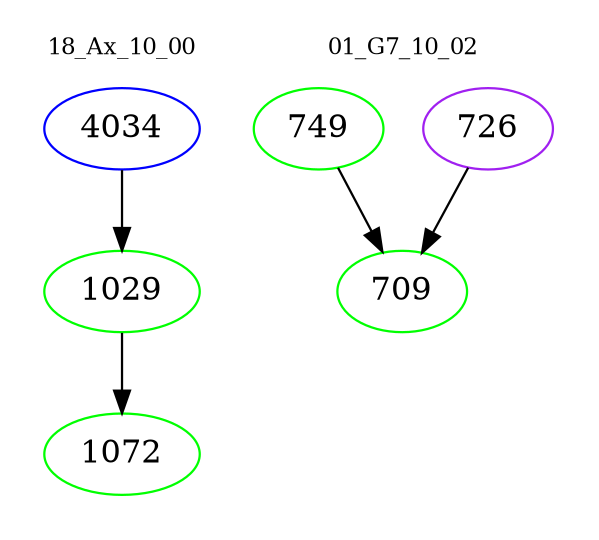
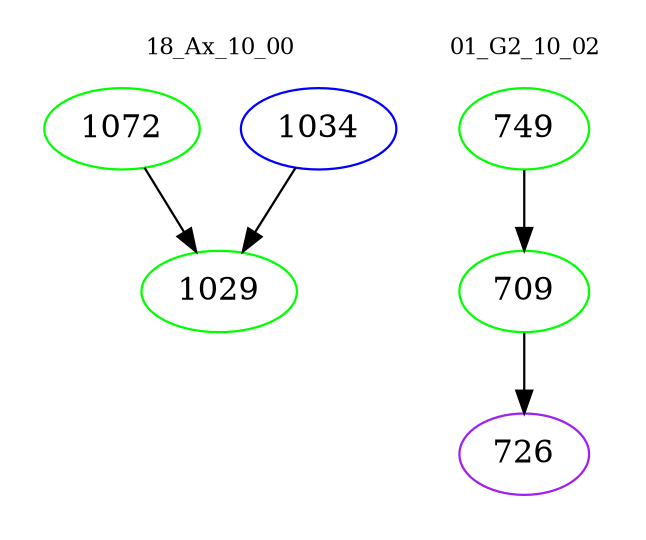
cluster "01_G7_10_02": label "01_G7_10_02" -> "01_G2_10_02"
node "4034": label "4034" -> "1034"
edge "726" -> "709": reversed
edge "1029" -> "1072": reversed
